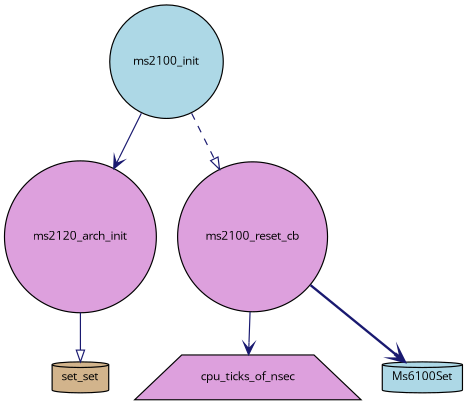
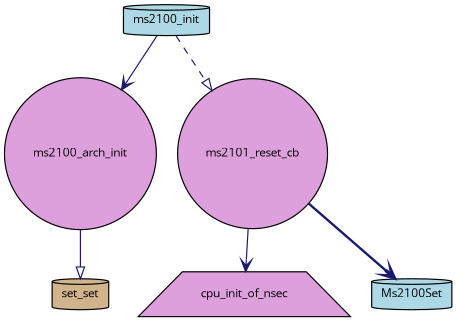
node "ms2100_init": shape circle -> cylinder
node "ms2120_arch_init": label "ms2120_arch_init" -> "ms2100_arch_init"
node "ms2100_reset_cb": label "ms2100_reset_cb" -> "ms2101_reset_cb"
node "cpu_ticks_of_nsec": label "cpu_ticks_of_nsec" -> "cpu_init_of_nsec"
node "Ms6100Set": label "Ms6100Set" -> "Ms2100Set"
